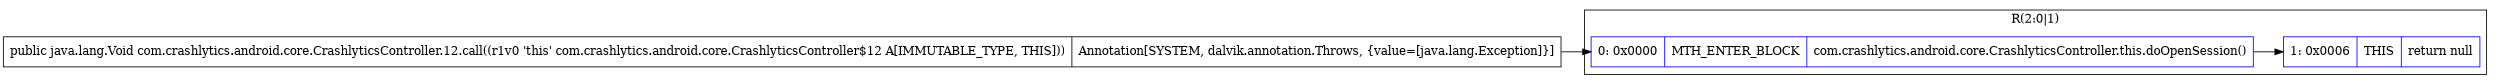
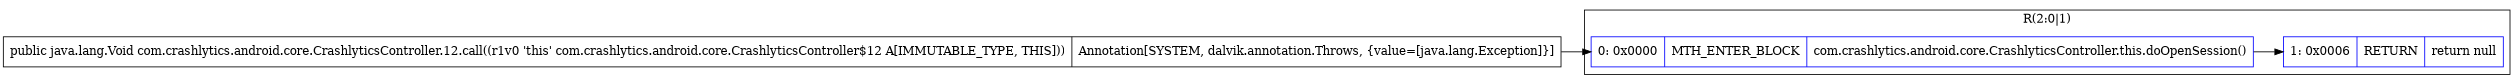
node "1: 0x0006": text "THIS" -> "RETURN"
